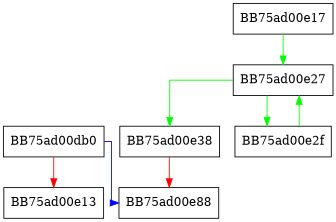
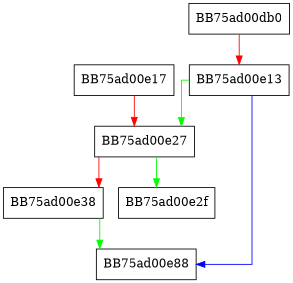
edge "BB75ad00e17" -> "BB75ad00e27": color green -> red
edge "BB75ad00e27" -> "BB75ad00e38": color green -> red
edge "BB75ad00e2f" -> "BB75ad00e27": now "BB75ad00e13" -> "BB75ad00e27"
edge "BB75ad00e38" -> "BB75ad00e88": color red -> green
edge "BB75ad00db0" -> "BB75ad00e88": now "BB75ad00e13" -> "BB75ad00e88"
